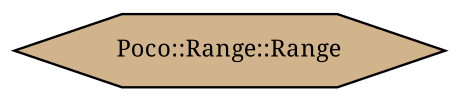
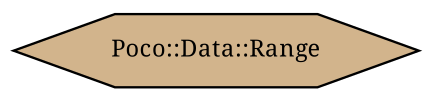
node "Poco::Range::Range": label "Poco::Range::Range" -> "Poco::Data::Range"
